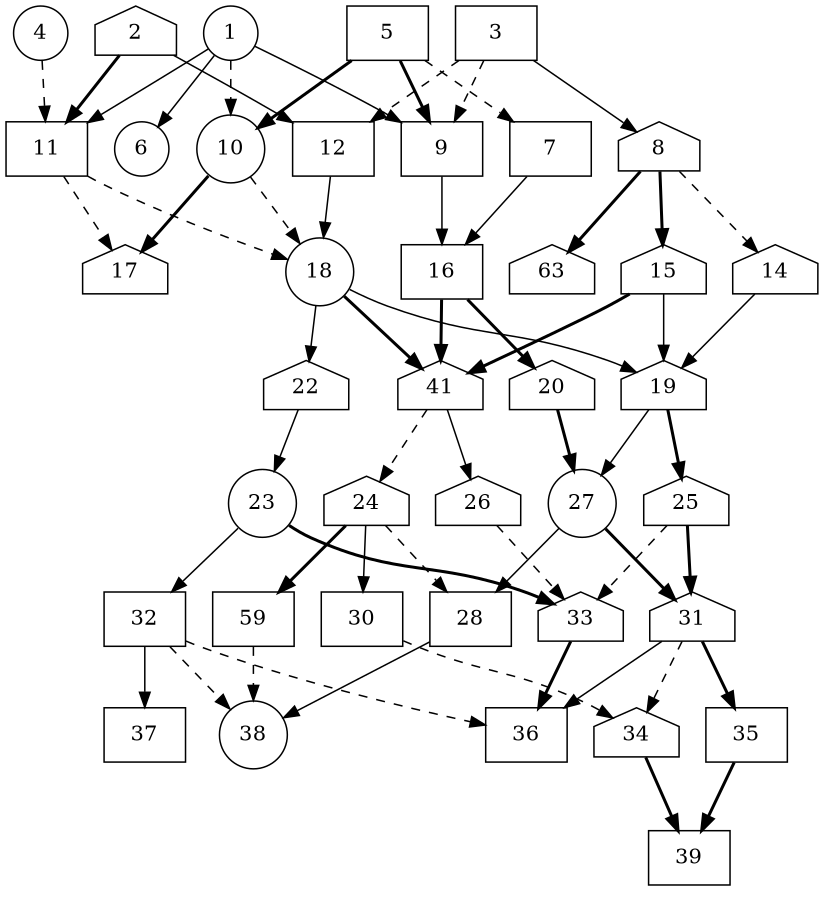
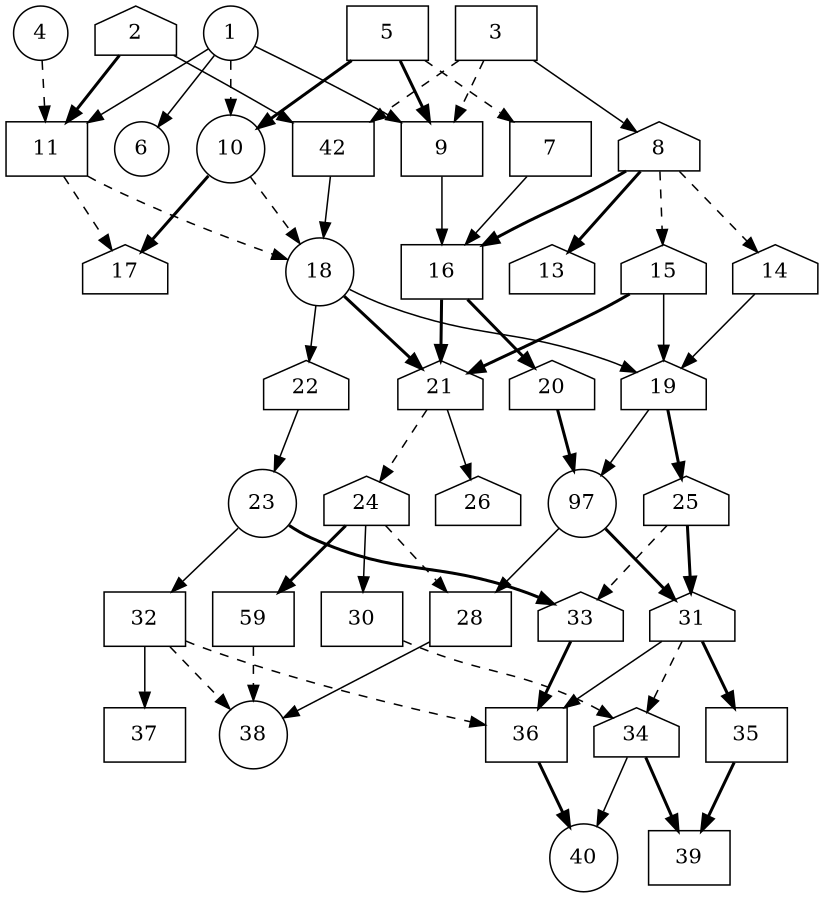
node "12": label "12" -> "42"
edge "8" -> "15": style bold -> dashed
edge "8" -> "16": added
node "63": label "63" -> "13"
node "41": label "41" -> "21"
node "27": label "27" -> "97"
edge "26" -> "33": removed
node "40": added
